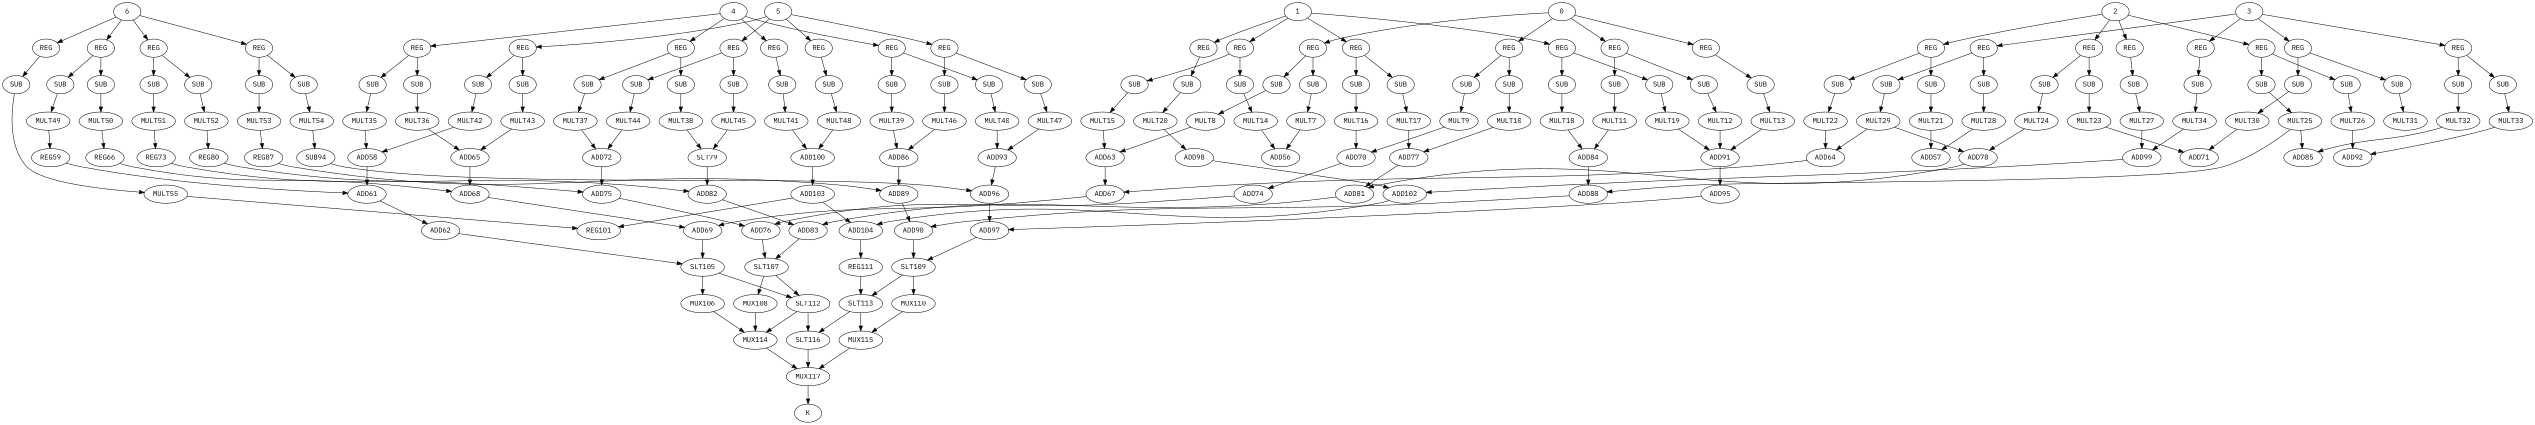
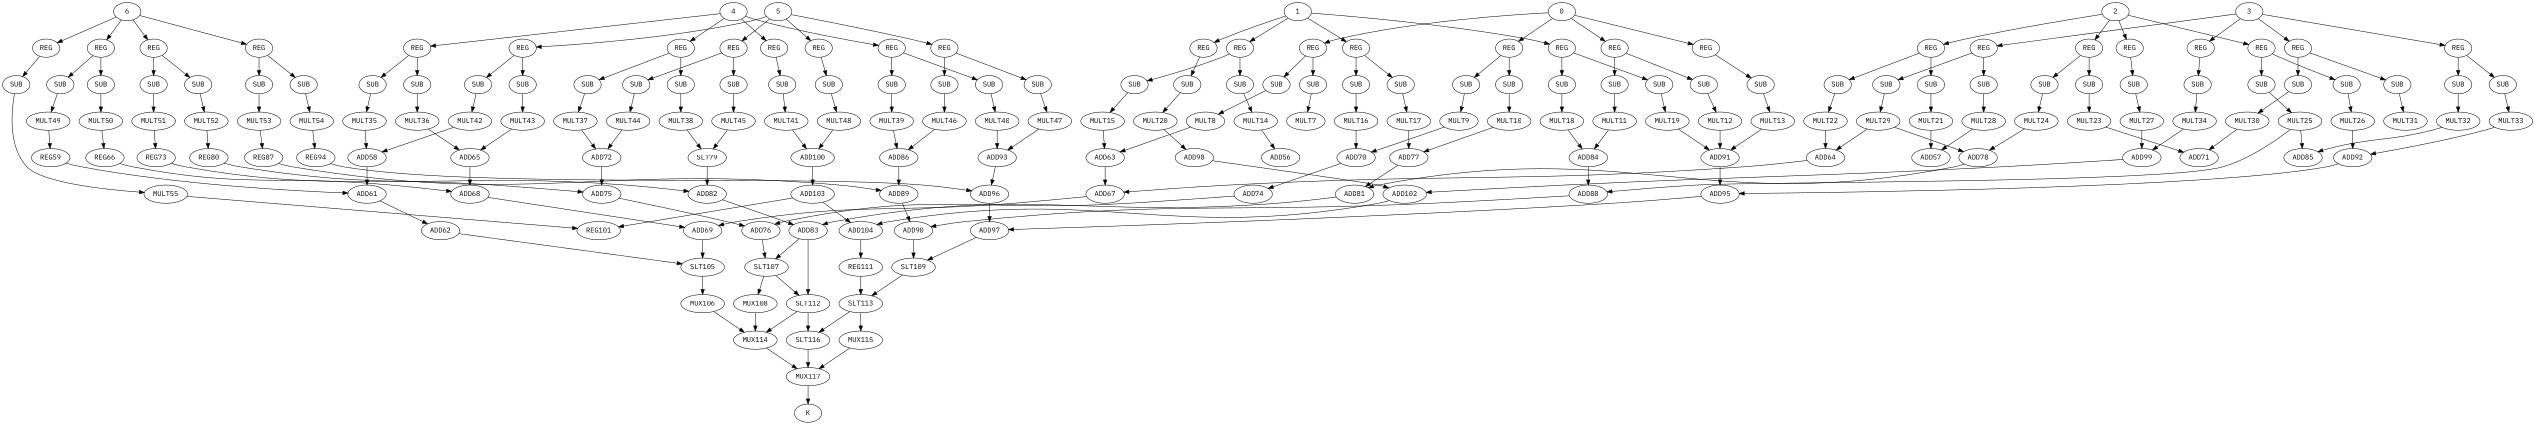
edge "MULT7" -> "ADD56": removed
node "SUB94": label "SUB94" -> "REG94"
edge "ADD92" -> "ADD95": added
edge "SLT105" -> "SLT112": now "ADD83" -> "SLT112"
node "MUX110": removed
